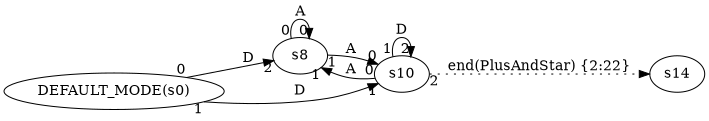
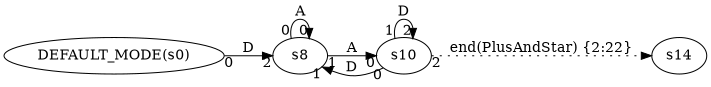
edge "s10" -> "s8": label "A" -> "D"
edge "DEFAULT_MODE(s0)" -> "s10": removed, label "D"
